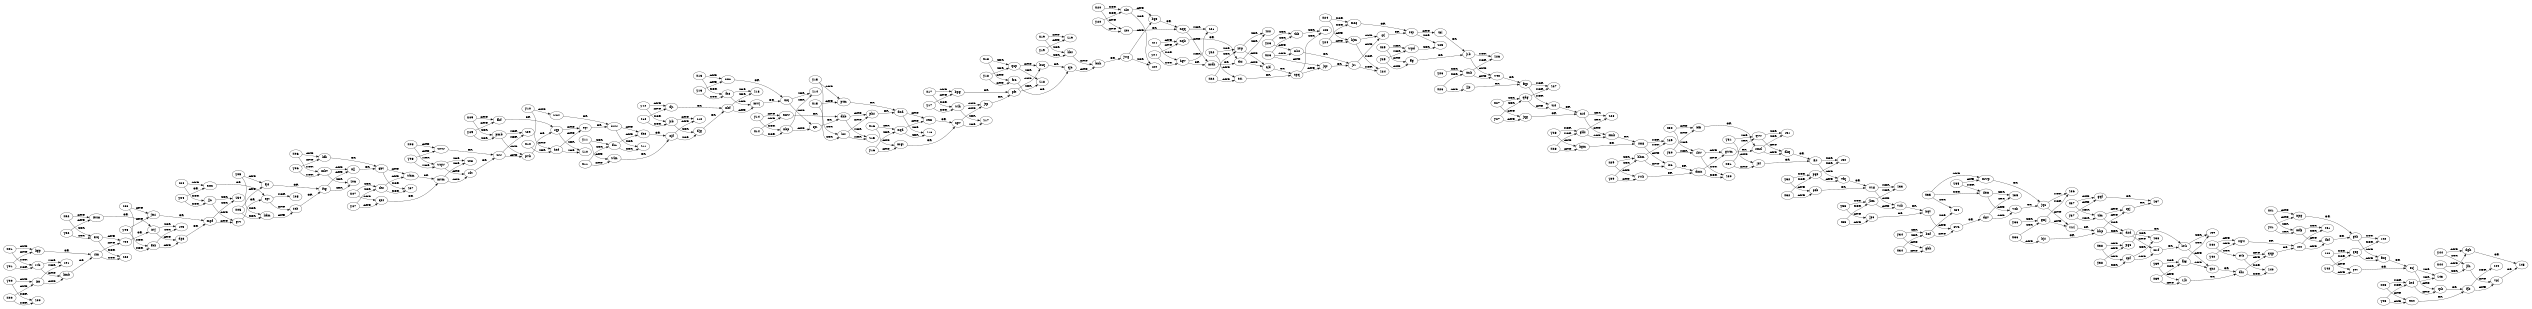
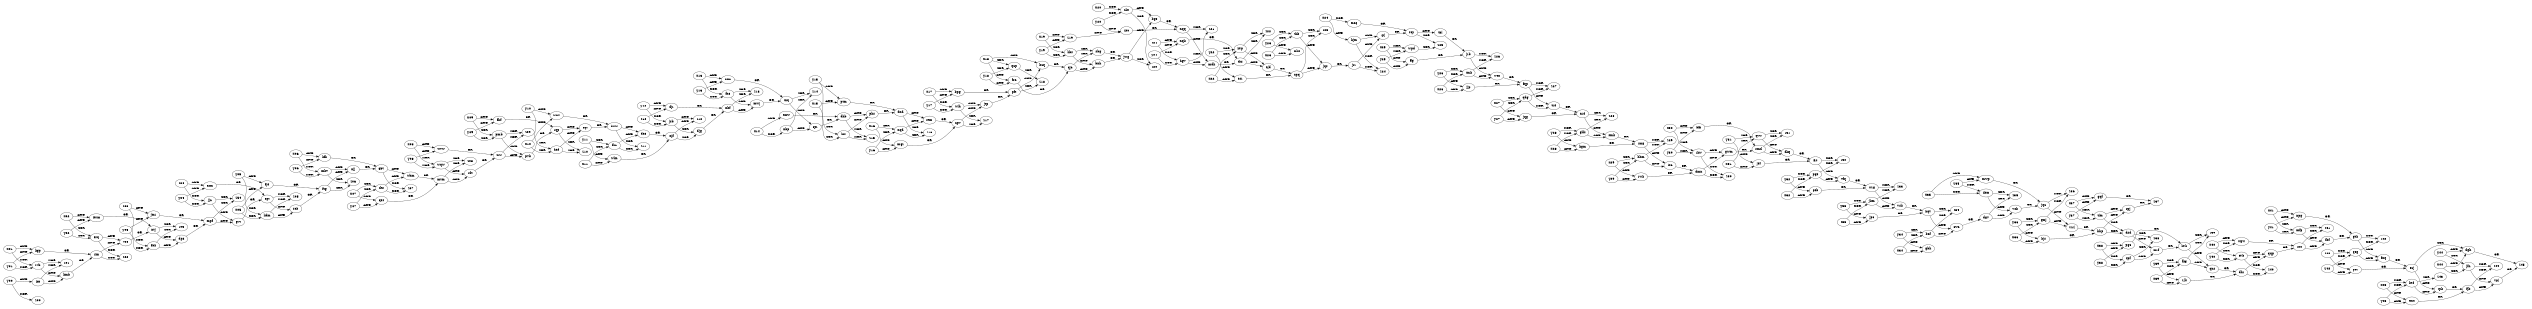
edge "x20" -> "rpc": now "z19" -> "rpc"
node "y24": removed
node "sbg": added
edge "mks" -> "jrr": removed, label "OR"
edge "hgv" -> "mdk": label "OR" -> "AND"
edge "x23" -> "jqs": now "tkb" -> "jqs"
edge "qcp" -> "bcq": now "x18" -> "bcq"
edge "y26" -> "jjp": added, label "AND"
edge "fqp" -> "trd": label "XOR" -> "AND"
edge "qdg" -> "trd": label "AND" -> "XOR"
node "y14": removed
edge "x10" -> "wnv": added, label "AND"
edge "y10" -> "hcd": label "AND" -> "XOR"
edge "y04" -> "csm": label "OR" -> "AND"
edge "x35" -> "z34": now "hqv" -> "z34"
edge "kdm" -> "z05": added, label "XOR"
edge "y36" -> "hjs": added, label "AND"
edge "y40" -> "wgw": label "AND" -> "XOR"
edge "x38" -> "spf": label "AND" -> "XOR"
edge "y40" -> "cvb": added, label "XOR"
edge "jfn" -> "z44": added, label "XOR"
edge "scj" -> "z43": now "scj" -> "dgh"
node "x00": removed
